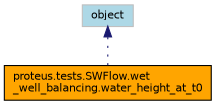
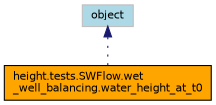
node "proteus.tests.SWFlow.wet _well_balancing.water_height_at_t0": label "proteus.tests.SWFlow.wet _well_balancing.water_height_at_t0" -> "height.tests.SWFlow.wet _well_balancing.water_height_at_t0"
